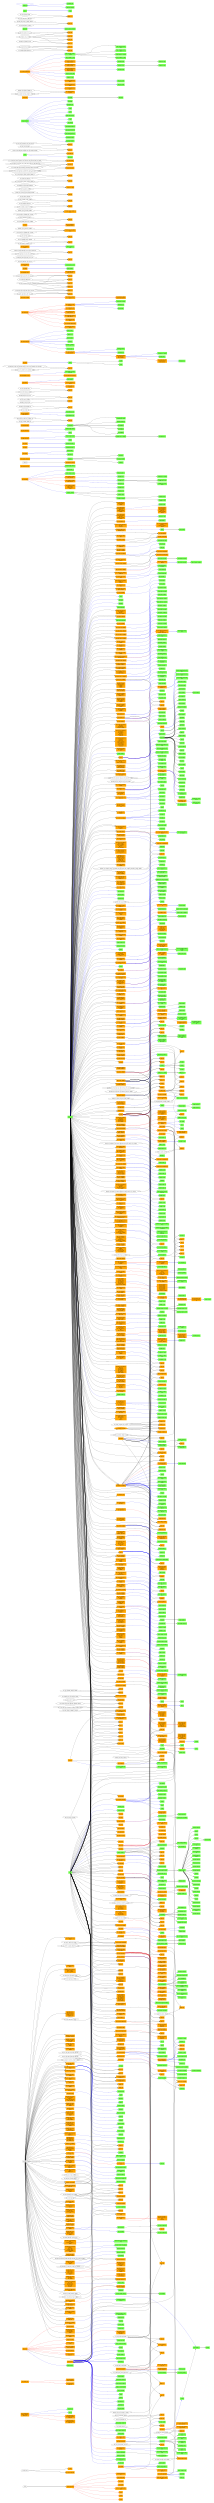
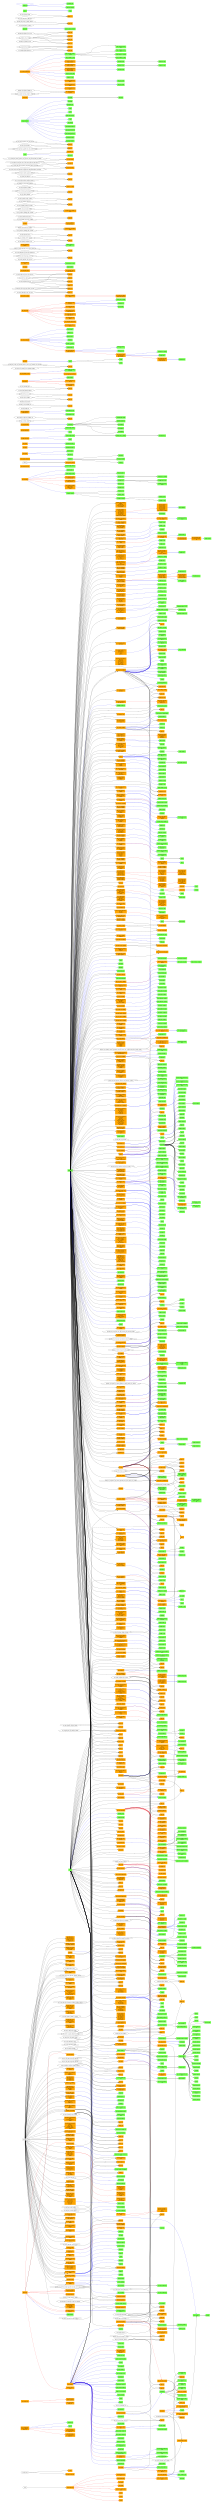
node "rdtscp": removed
node "set_compare_clobber": shape ellipse -> box
node "split_43": shape box -> ellipse
